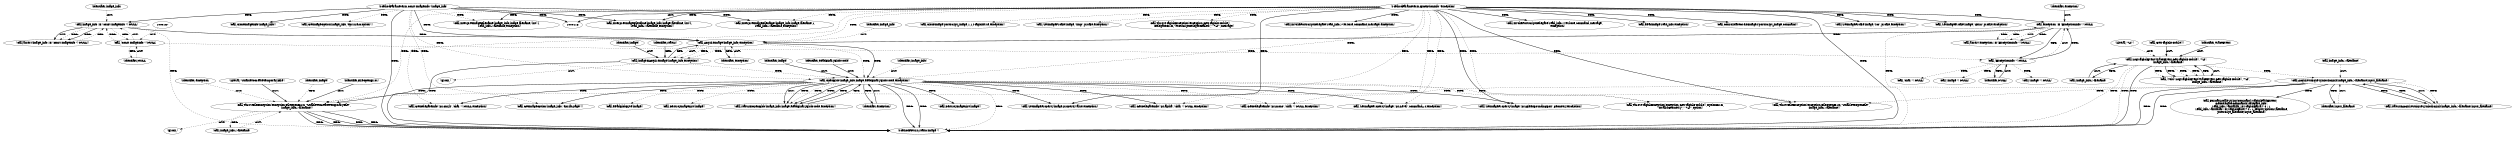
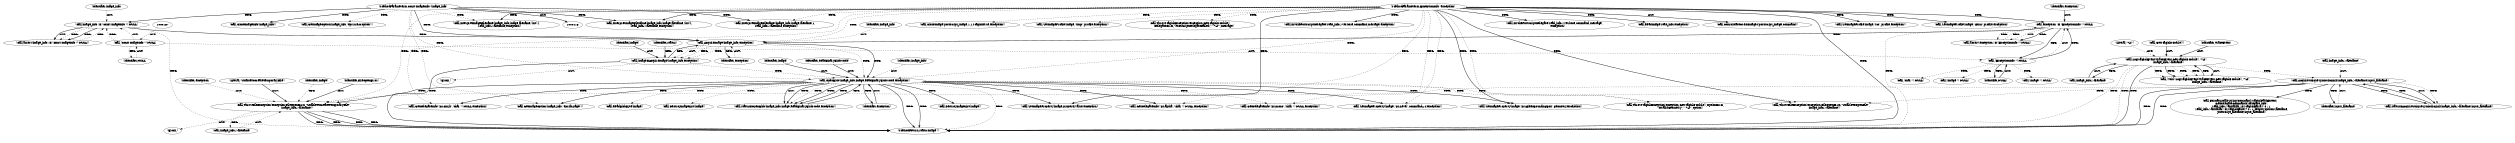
edge "(MethodParameterIn,ExceptionInfo *exception)" -> "1000118": removed, label "AST:"
edge "(MethodParameterIn,const ImageInfo *image_info)" -> "1000118": label "DDG: " -> "AST: "
edge "(MethodParameterIn,ExceptionInfo *exception)" -> "(Call,ConsolidateCMYKImages(postscript_image,command))": label "DDG: " -> "AST: "
edge "(Call,image_info != (const ImageInfo *) NULL)" -> "(Call,(const ImageInfo *) NULL)": removed, label "CFG:"
edge "(Call,assert(exception != (ExceptionInfo *) NULL))" -> "(Call,exception != (ExceptionInfo *) NULL)": label "CFG: " -> "DDG: "
edge "(Call,(const ImageInfo *) NULL)" -> "(Call,(ExceptionInfo *) NULL)": label "DDG: " -> "AST: "
edge "(MethodParameterIn,const ImageInfo *image_info)" -> "(MethodReturn,static Image *)": removed, label "DDG:"
